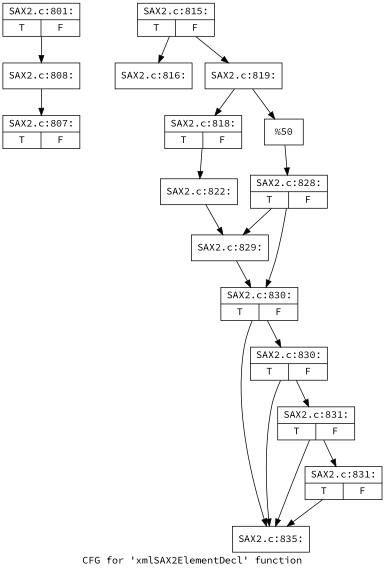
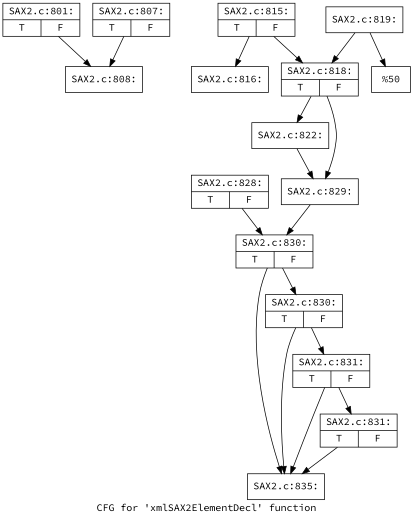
edge "SAX2.c:815:" -> "SAX2.c:819:": now "SAX2.c:815:" -> "SAX2.c:818:"
edge "SAX2.c:808:" -> "SAX2.c:807:": reversed
edge "%50" -> "SAX2.c:828:": removed
edge "SAX2.c:828:" -> "SAX2.c:829:": now "SAX2.c:818:" -> "SAX2.c:829:"
